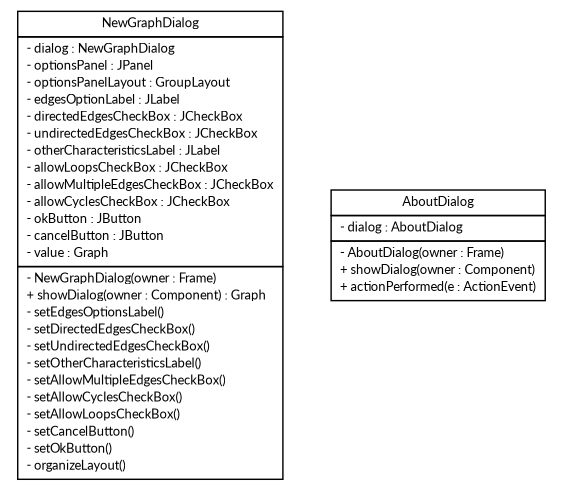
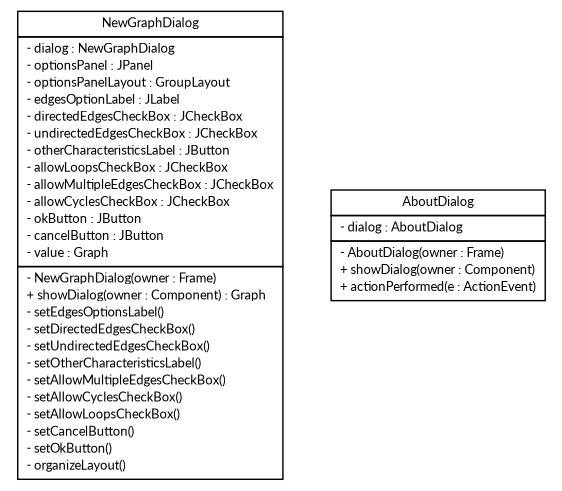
node "NewGraphDialog": text "- otherCharacteristicsLabel : JLabel" -> "- otherCharacteristicsLabel : JButton"
